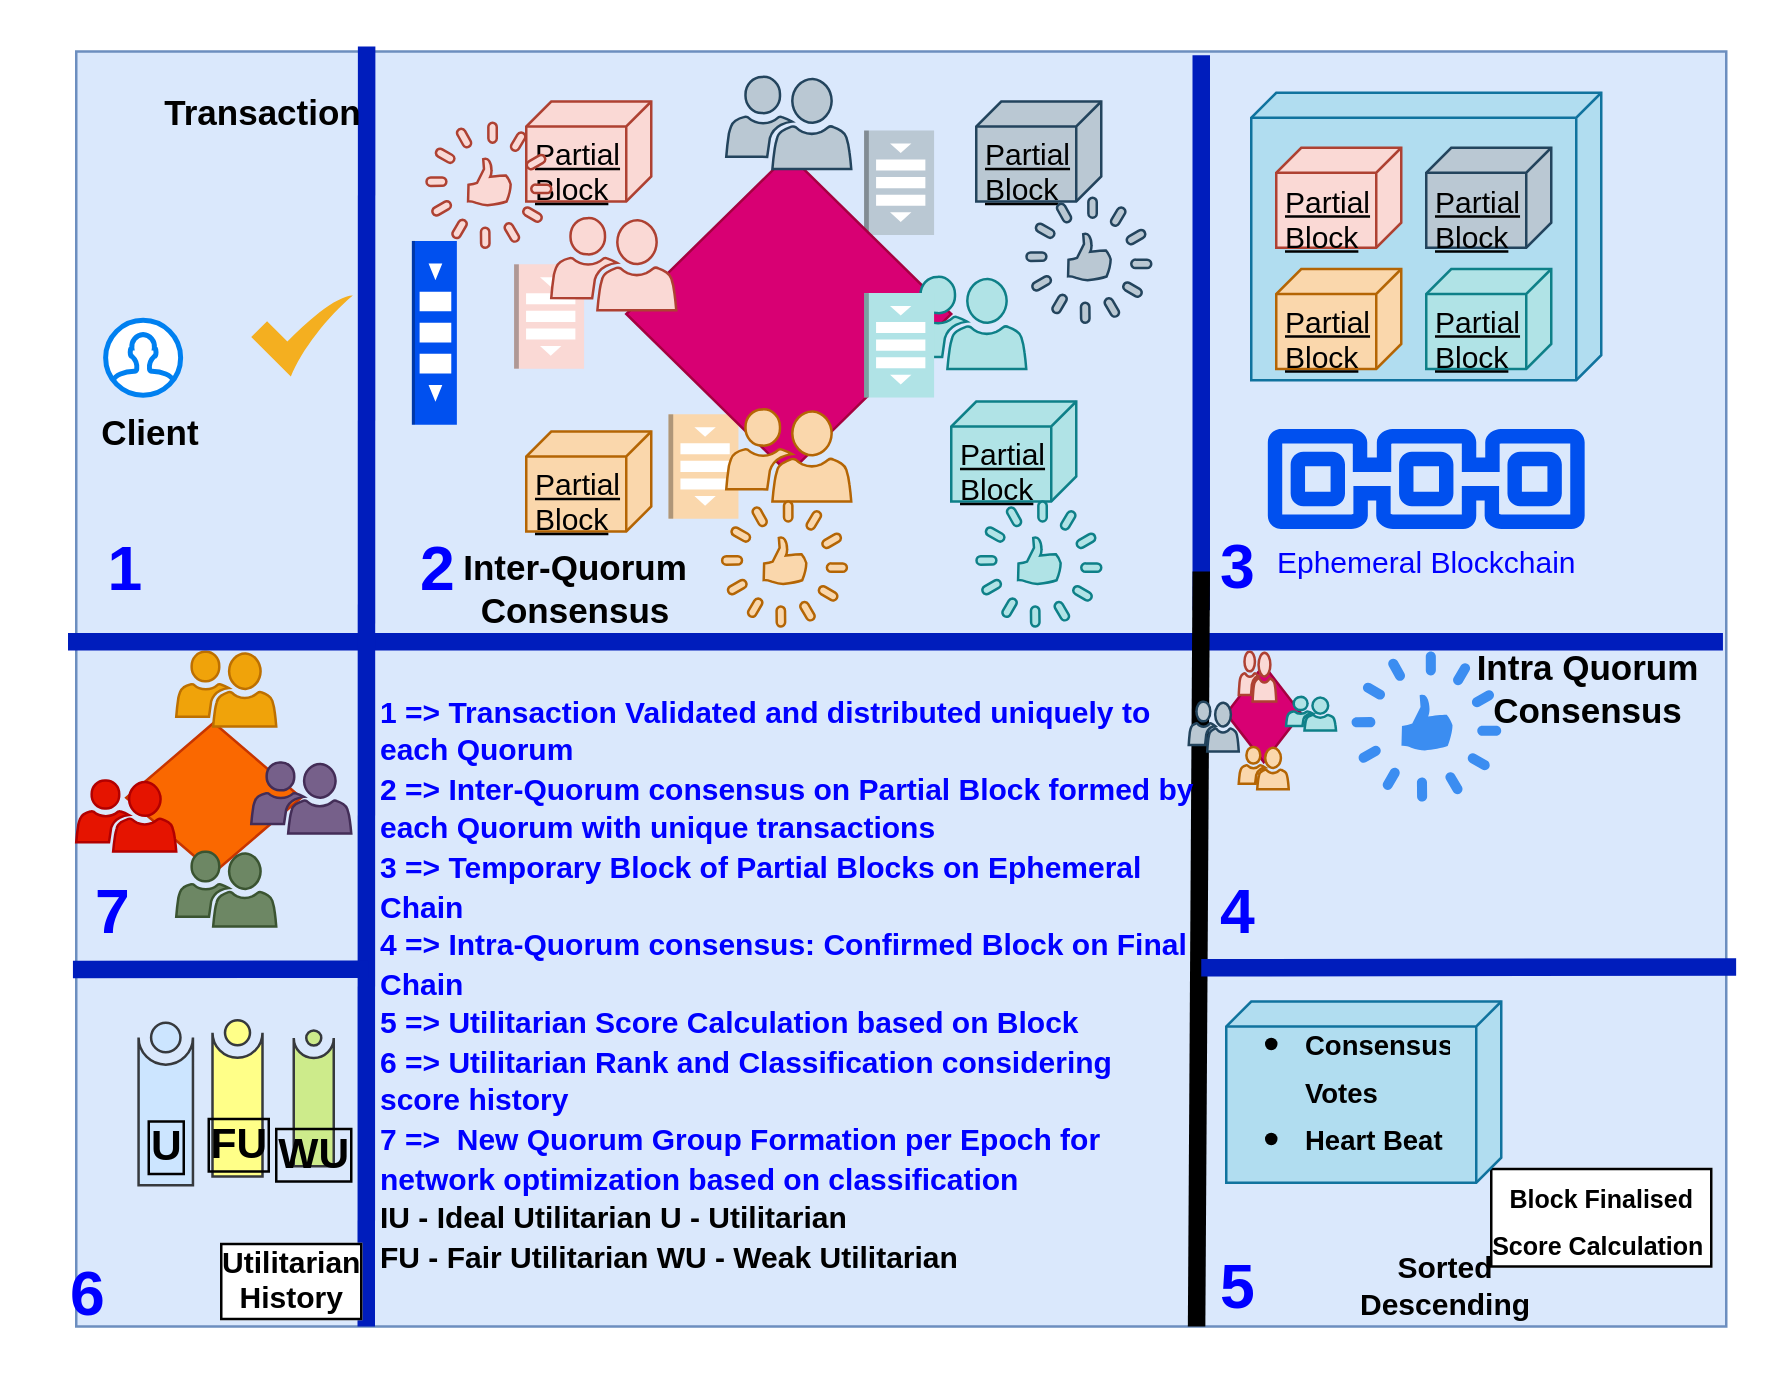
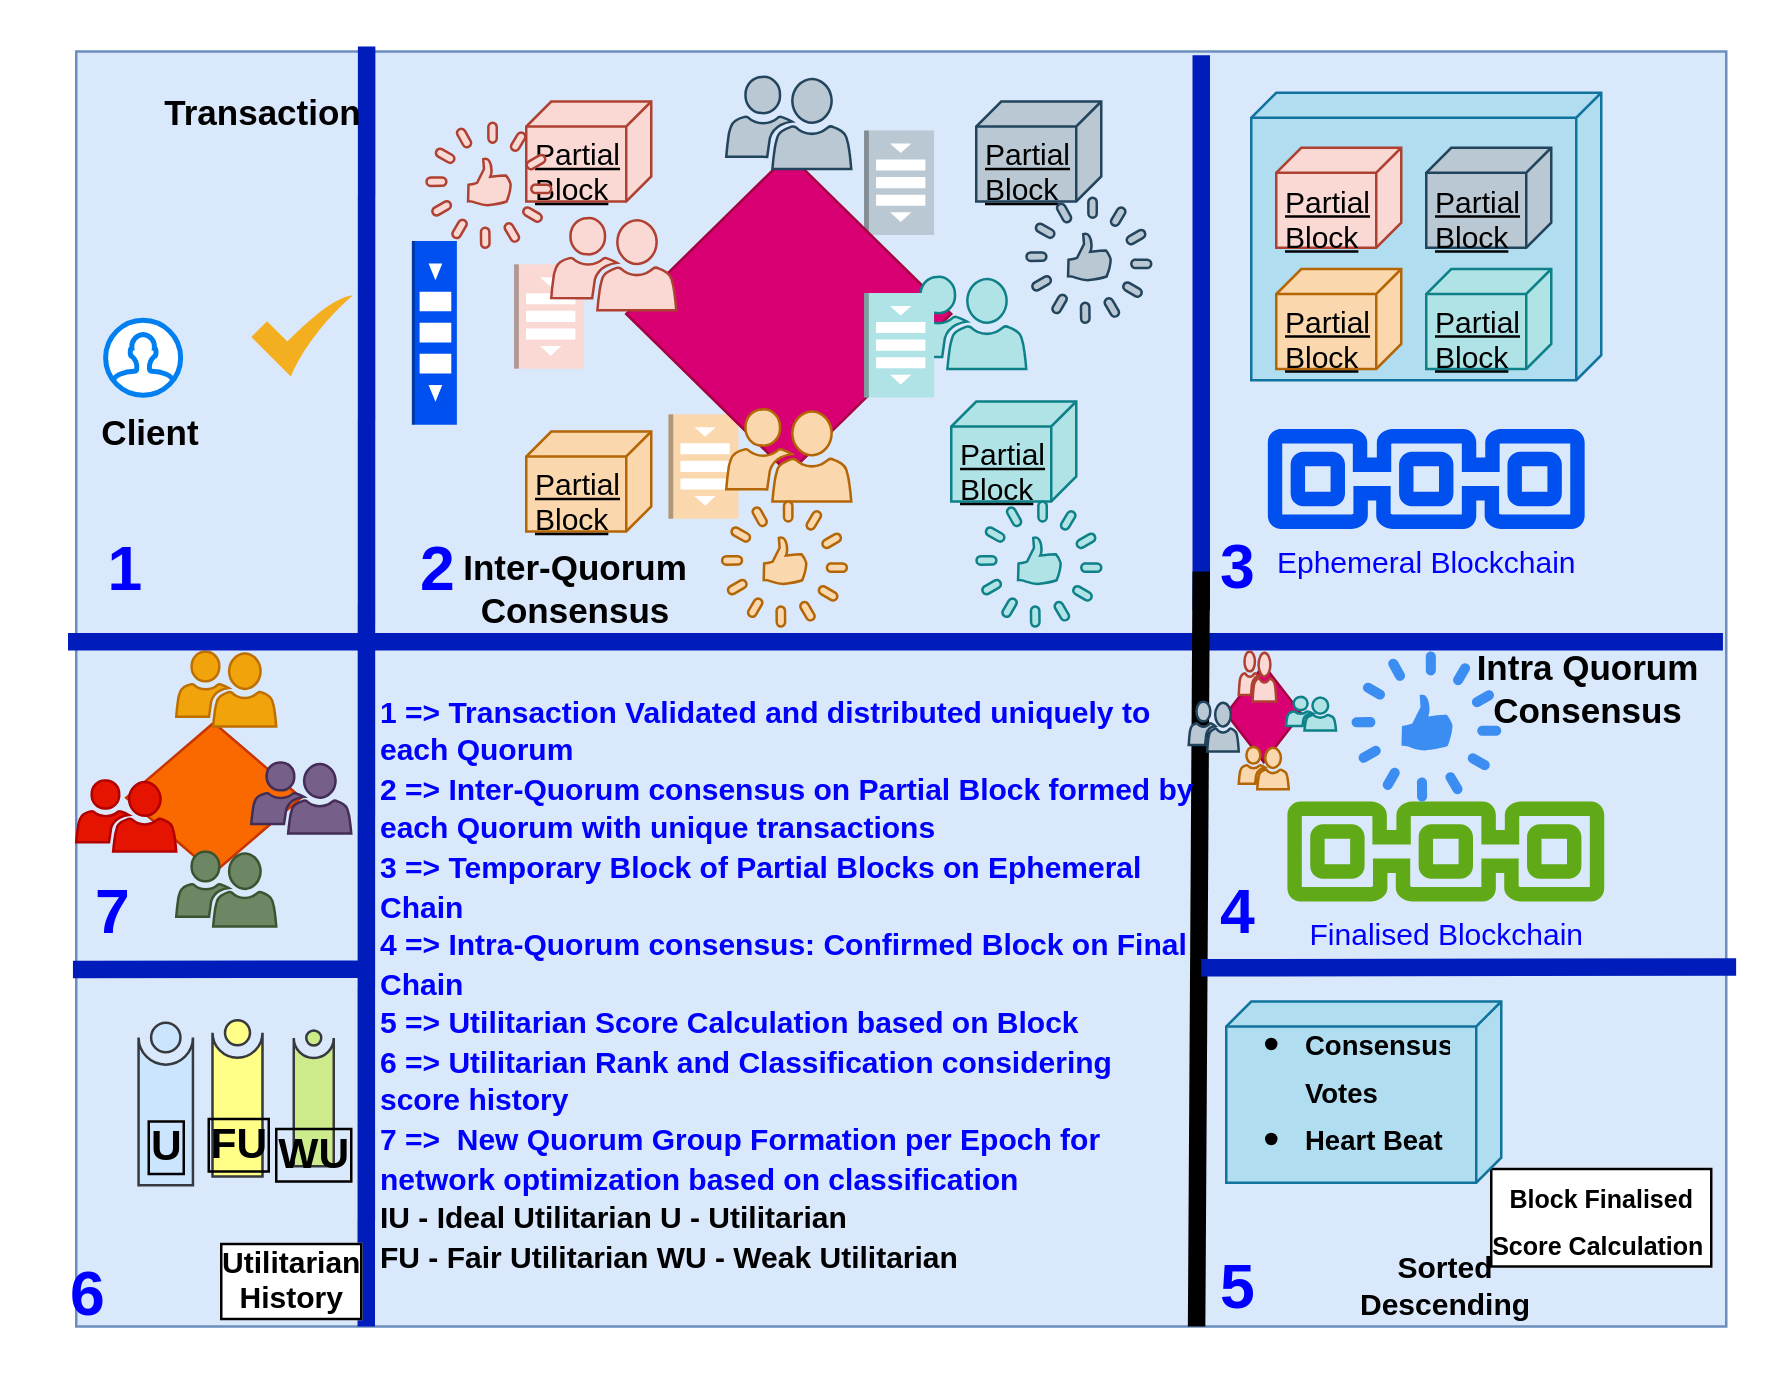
node "Finalised Blockchain": added
